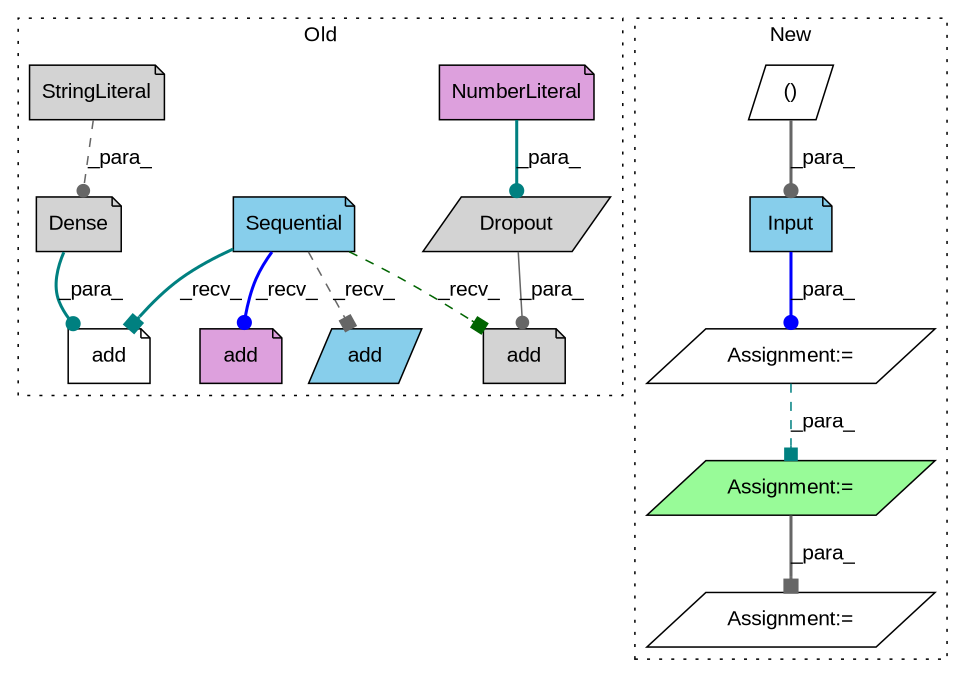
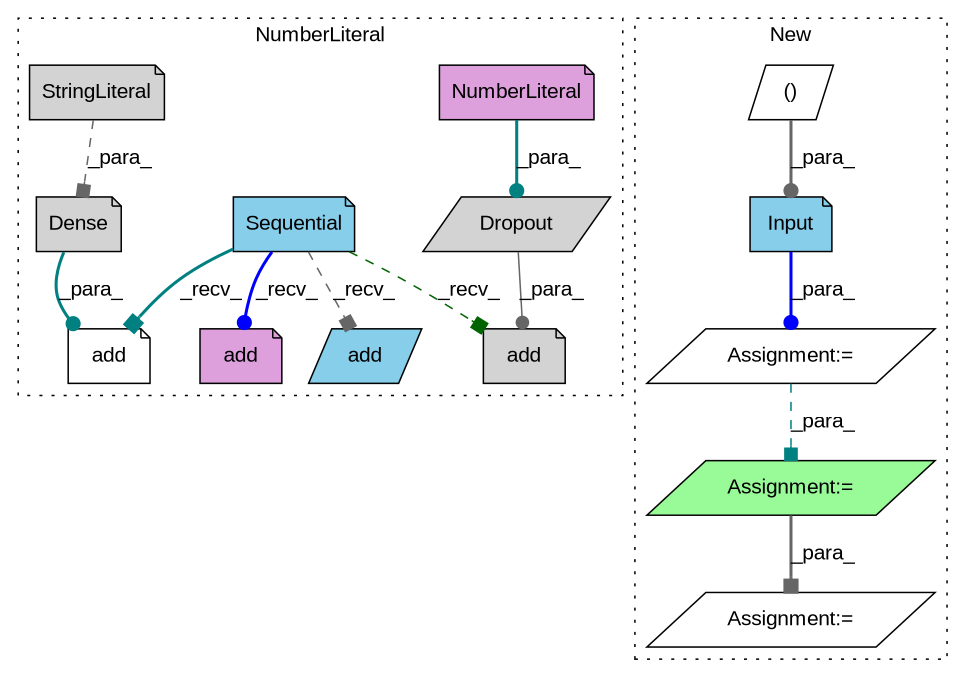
cluster "Old": label "Old" -> "NumberLiteral"
edge "StringLiteral" -> "Dense": arrowhead dot -> box
